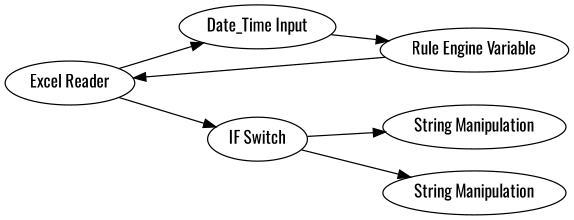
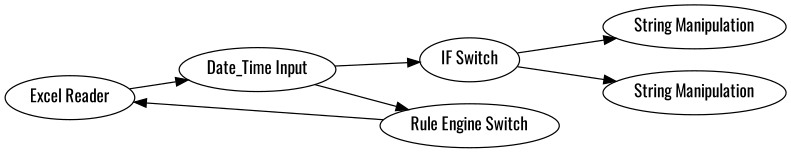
node "Rule Engine Variable": label "Rule Engine Variable" -> "Rule Engine Switch"
edge "Excel Reader" -> "IF Switch": now "Date_Time Input" -> "IF Switch"
